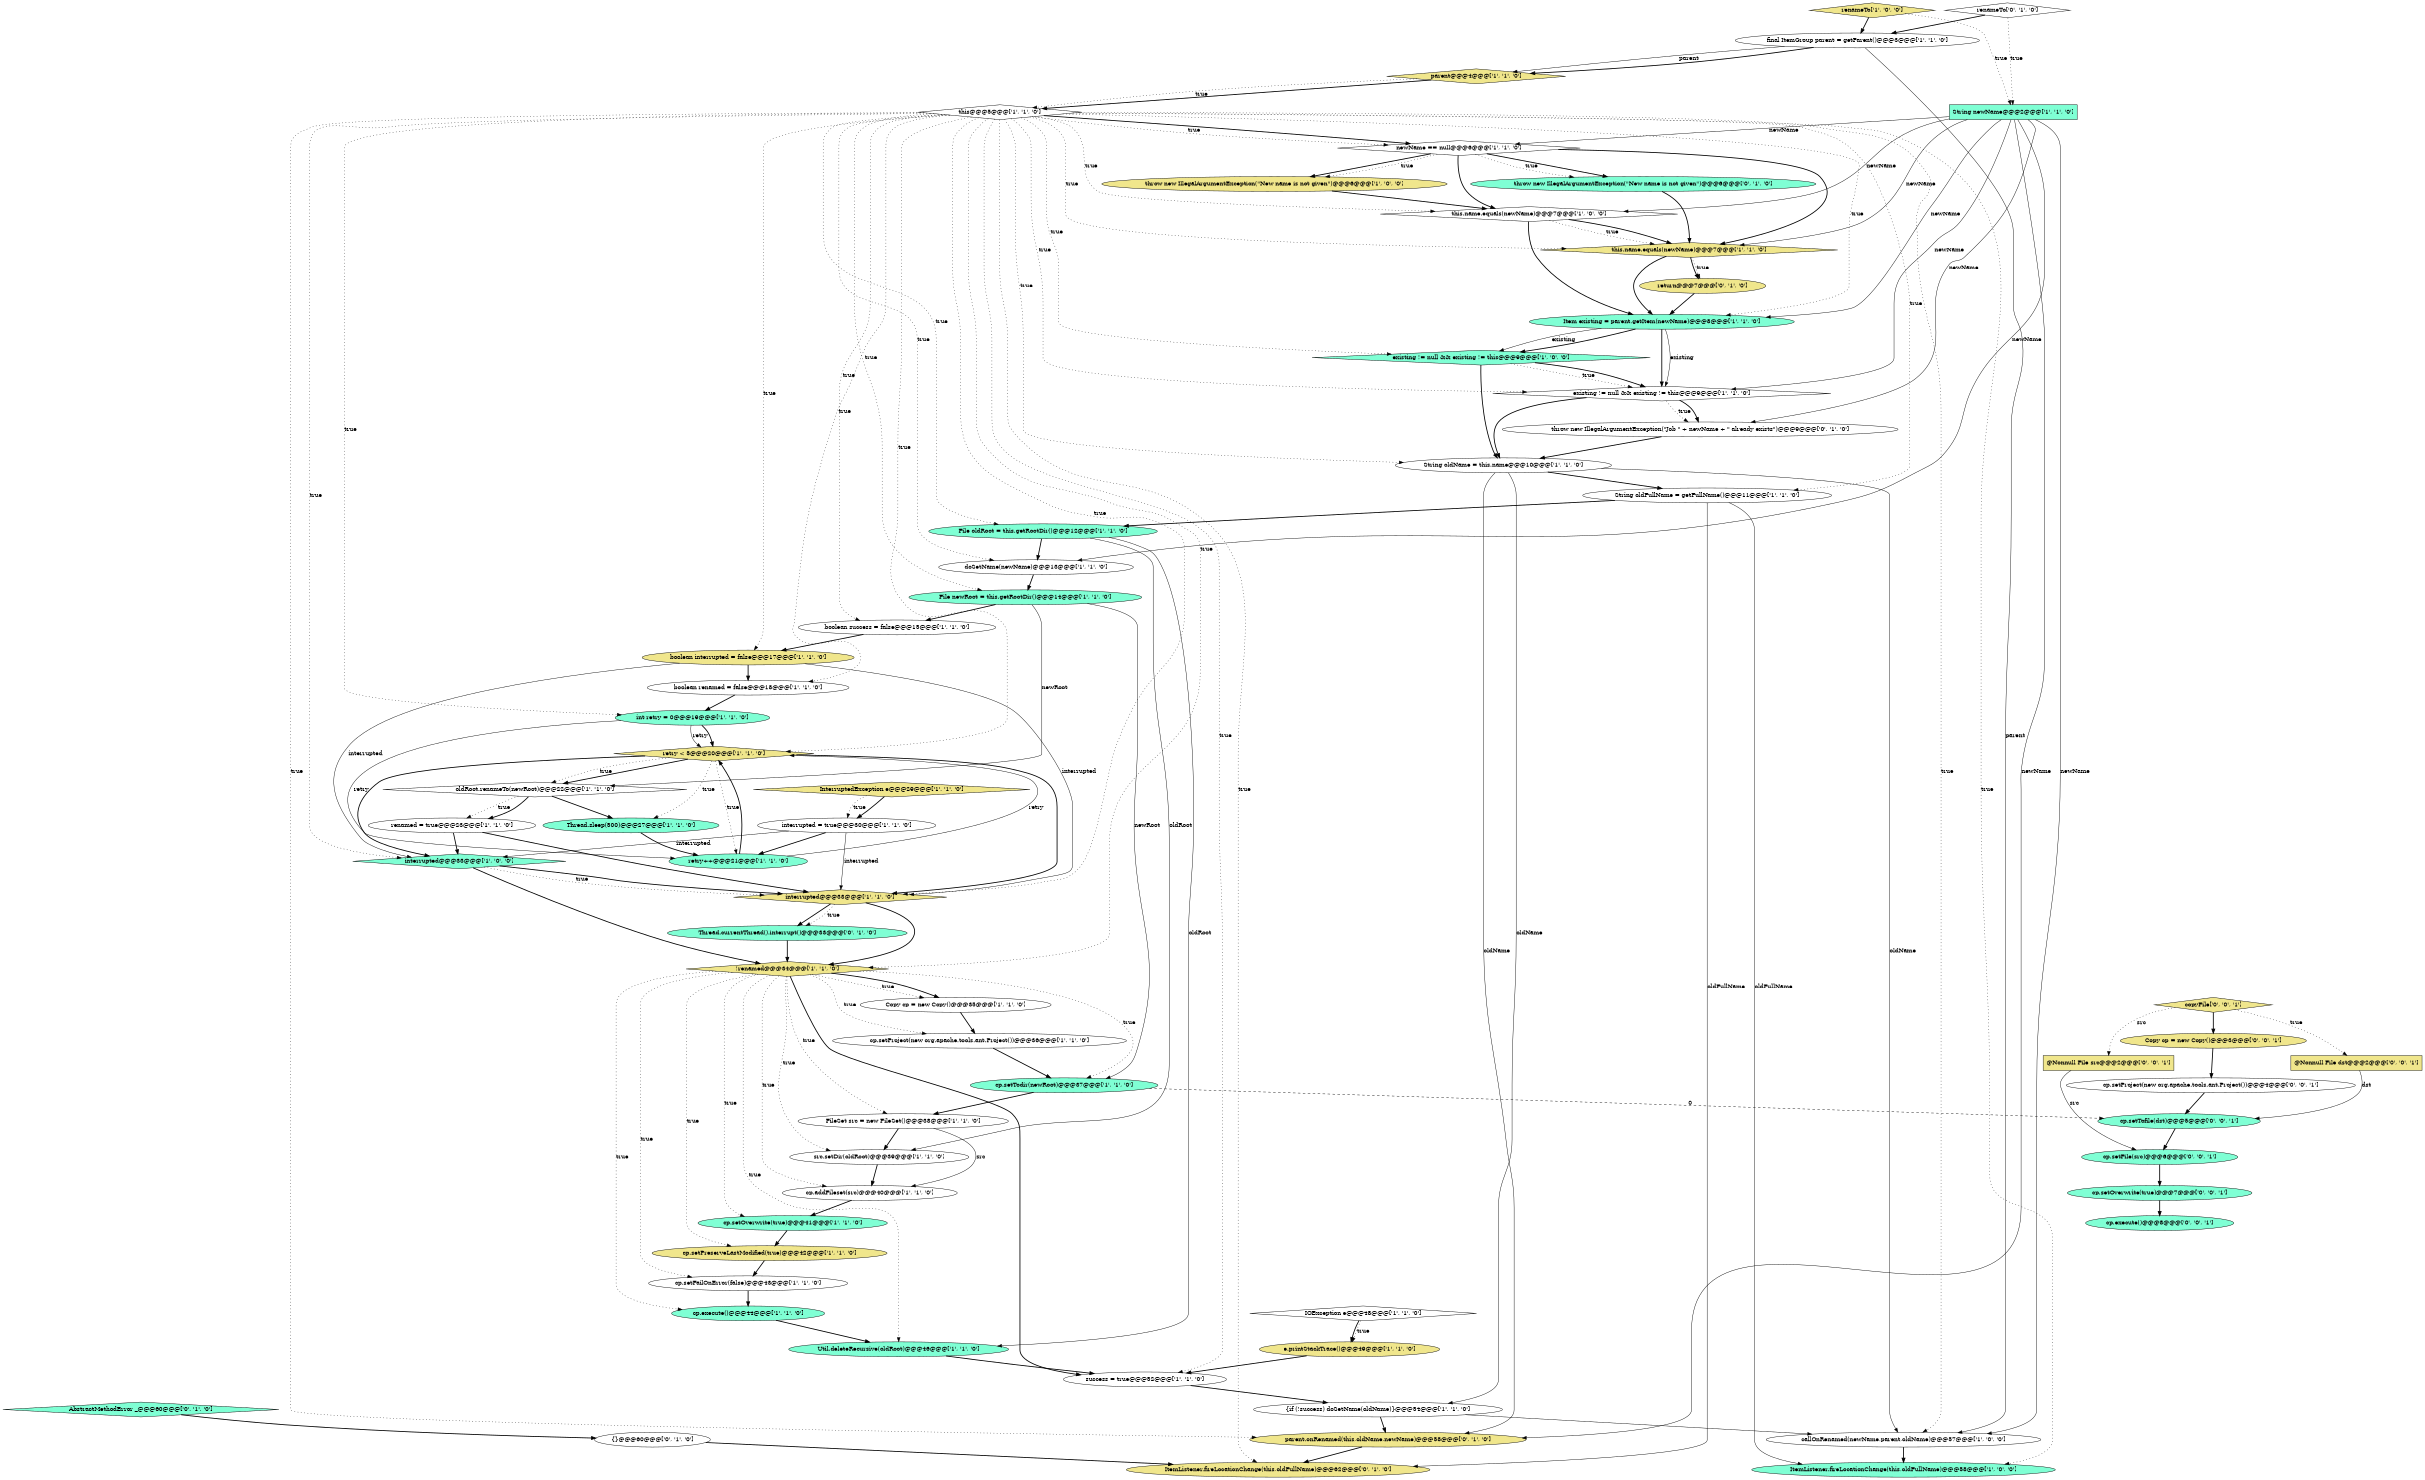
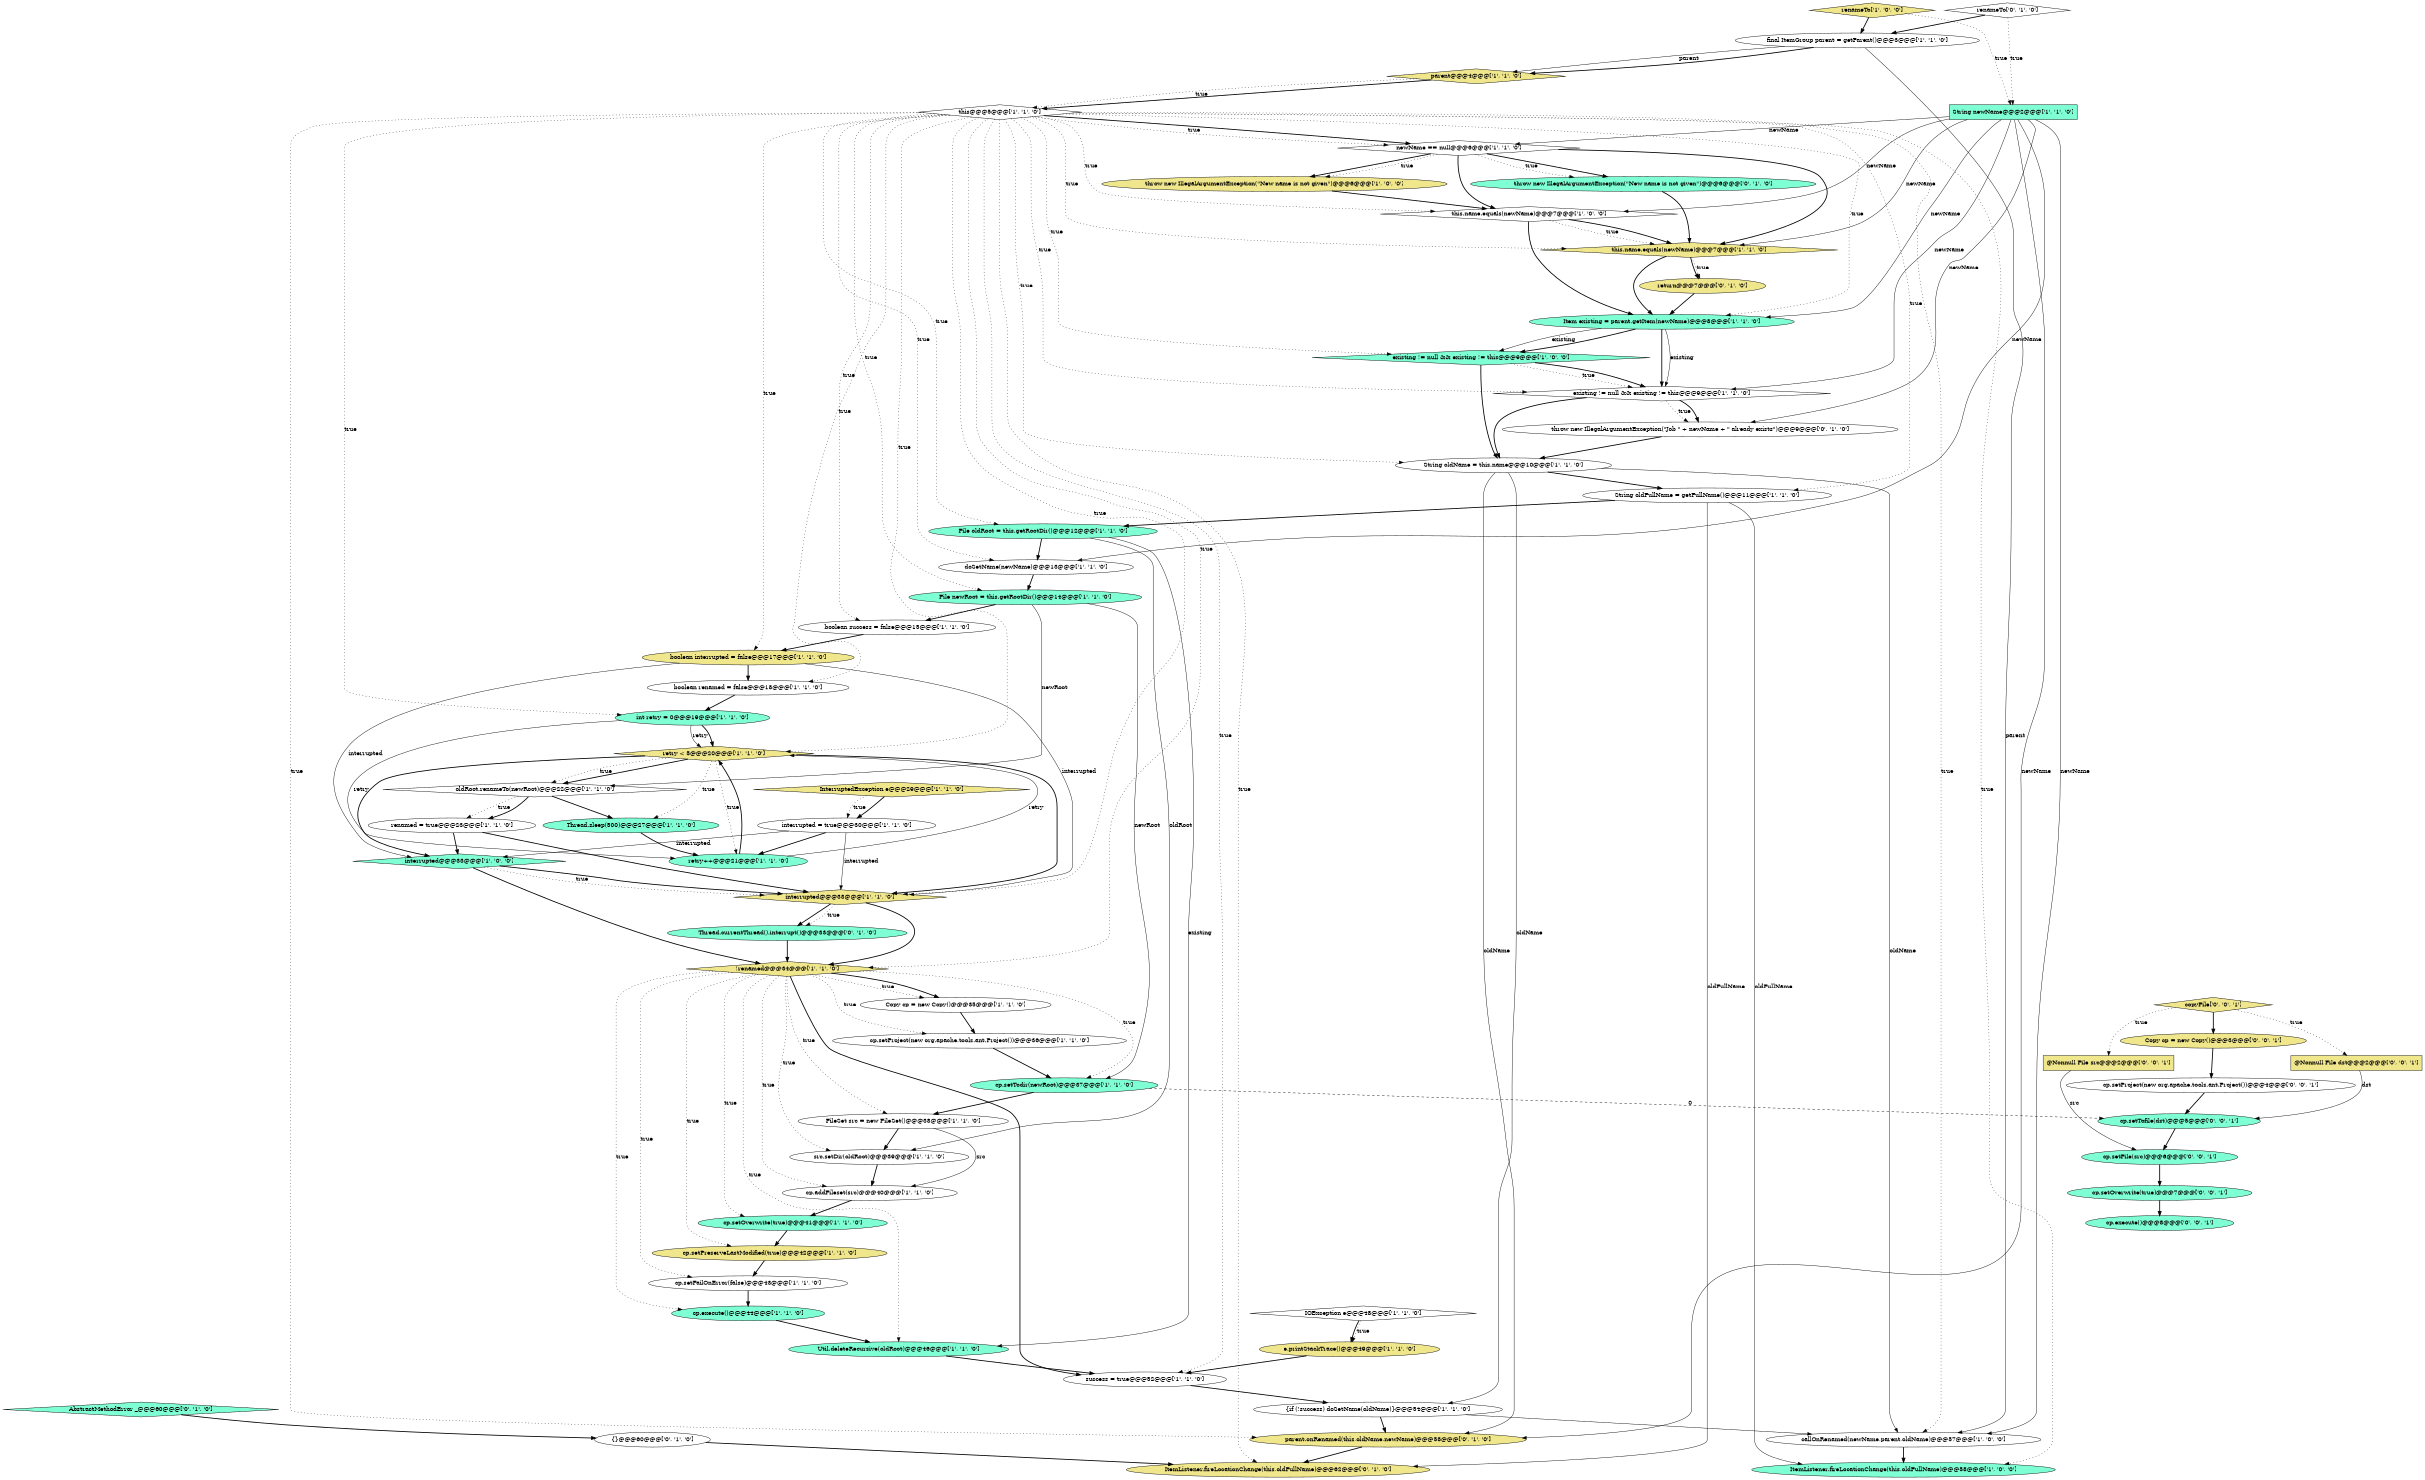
edge "this@@@5@@@['1', '1', '0']" -> "interrupted@@@33@@@['1', '0', '0']": removed, label "true"
edge "File oldRoot = this.getRootDir()@@@12@@@['1', '1', '0']" -> "Util.deleteRecursive(oldRoot)@@@46@@@['1', '1', '0']": label "oldRoot" -> "existing"
edge "copyFile['0', '0', '1']" -> "@Nonnull File src@@@2@@@['0', '0', '1']": label "src" -> "true"
